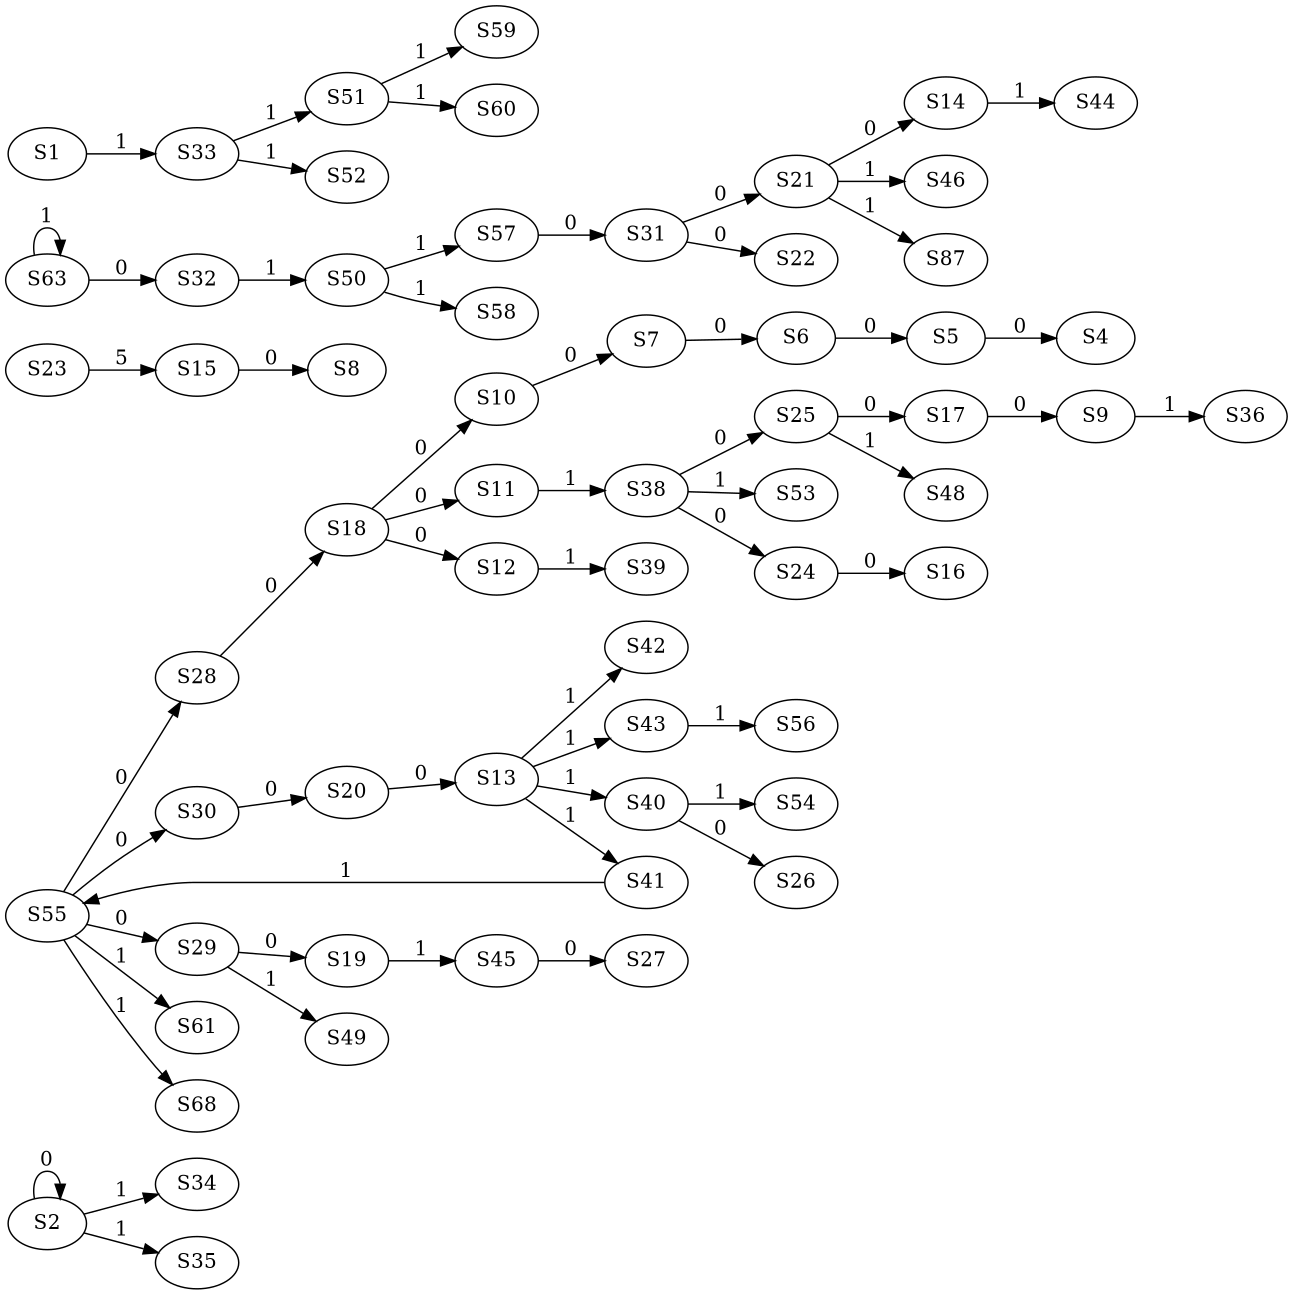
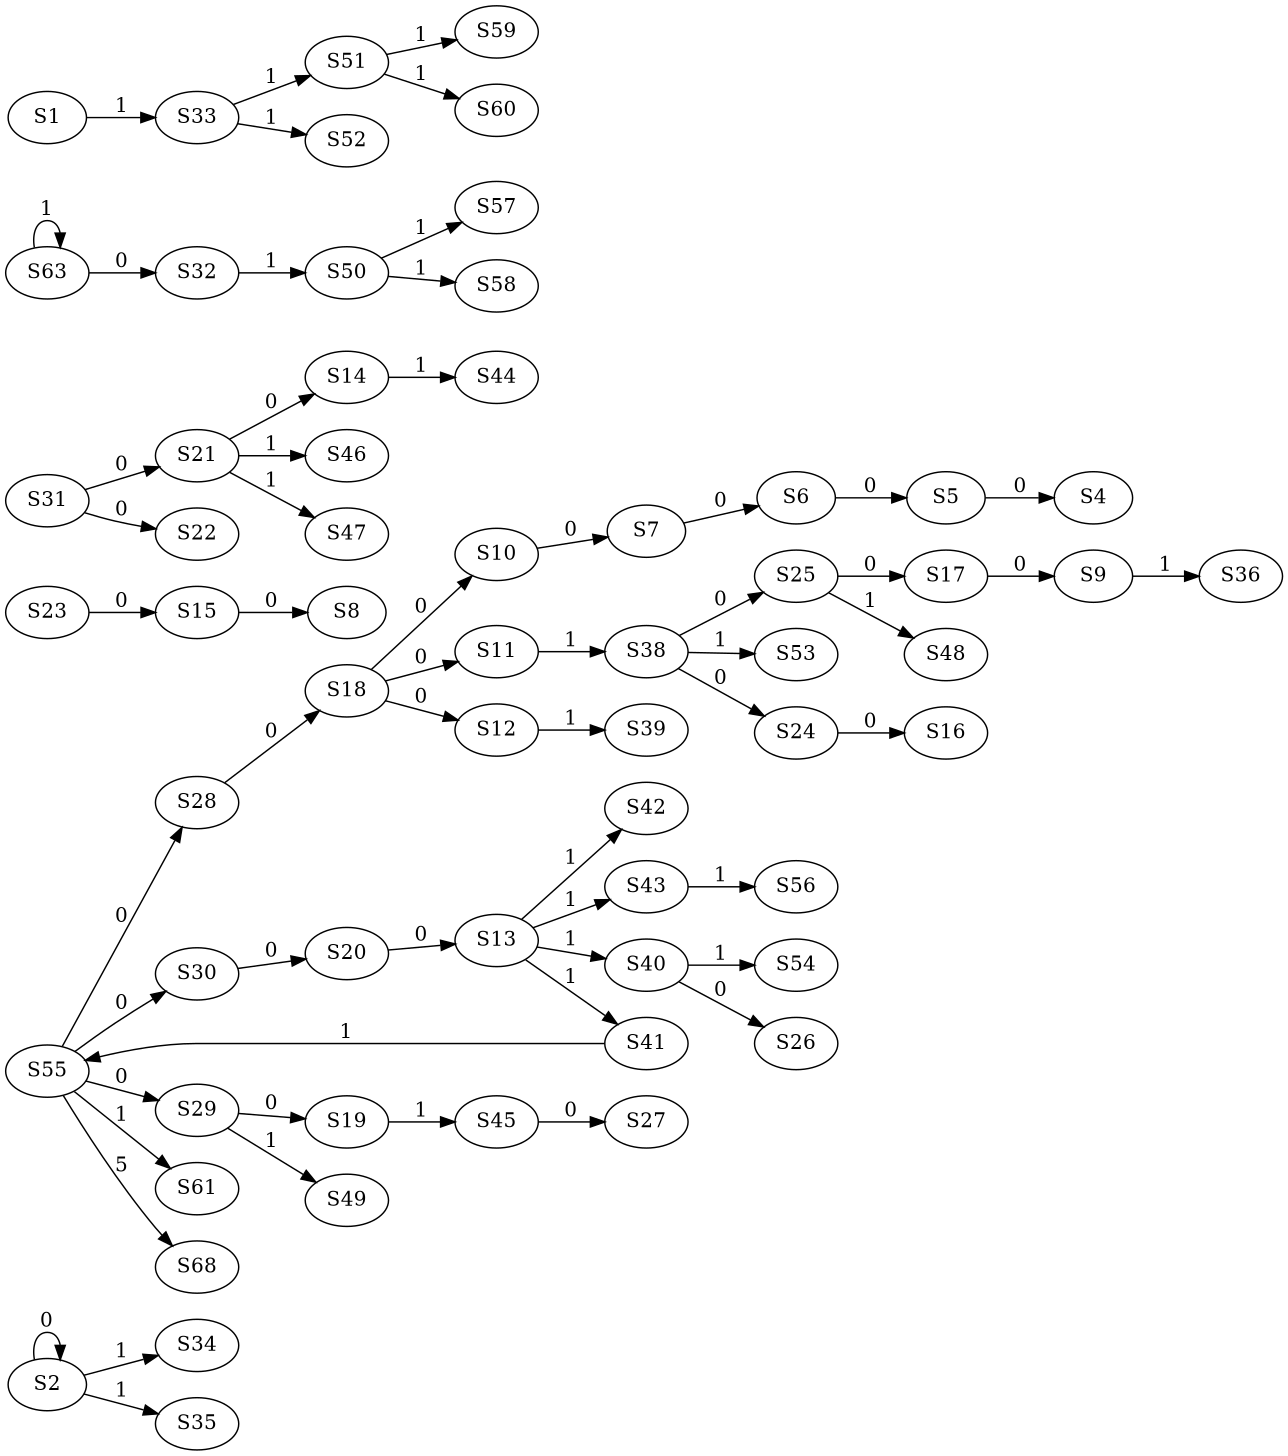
edge "S57" -> "S31": removed, label "0"
node "S87": label "S87" -> "S47"
edge "S23" -> "S15": label "5" -> "0"
edge "S55" -> "S68": label "1" -> "5"
